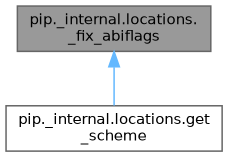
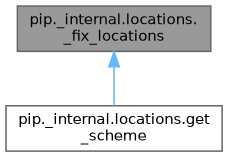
node "pip._internal.locations. _fix_abiflags": label "pip._internal.locations. _fix_abiflags" -> "pip._internal.locations. _fix_locations"
